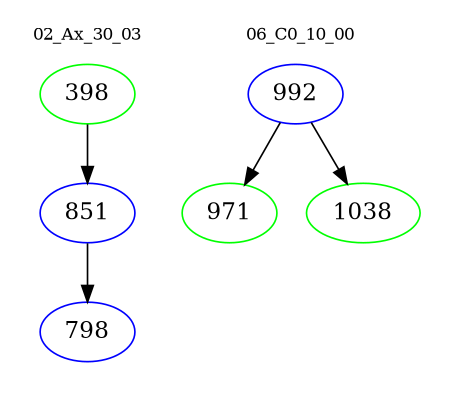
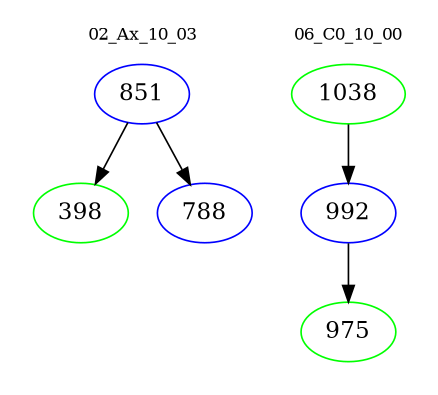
cluster "02_Ax_30_03": label "02_Ax_30_03" -> "02_Ax_10_03"
edge "398" -> "851": reversed
edge "992" -> "1038": reversed
node "971": label "971" -> "975"
node "798": label "798" -> "788"
